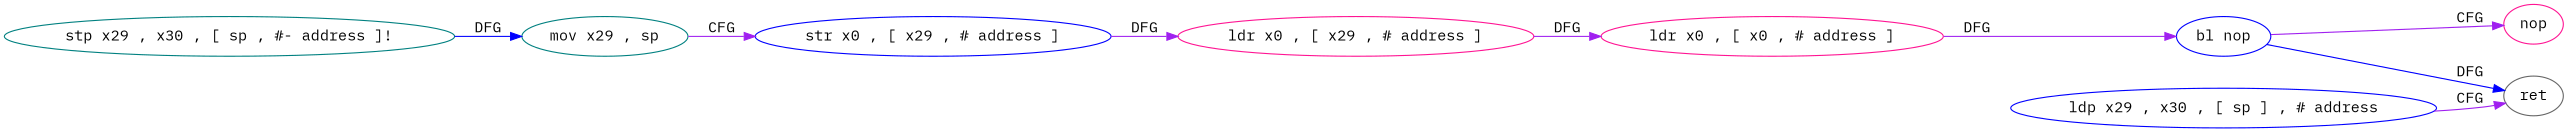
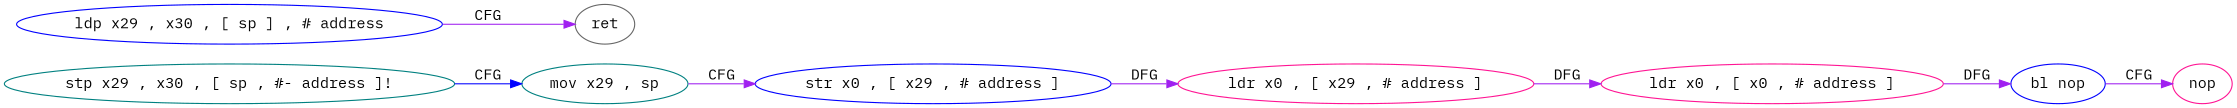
edge "stp x29 , x30 , [ sp , #- address ]!" -> "mov x29 , sp": label "DFG" -> "CFG"
edge "bl nop" -> "ret": removed, label "DFG"
